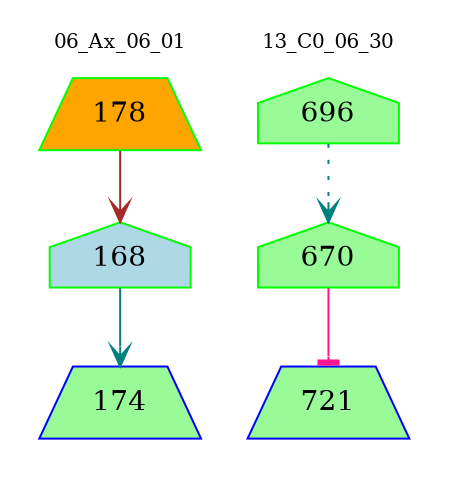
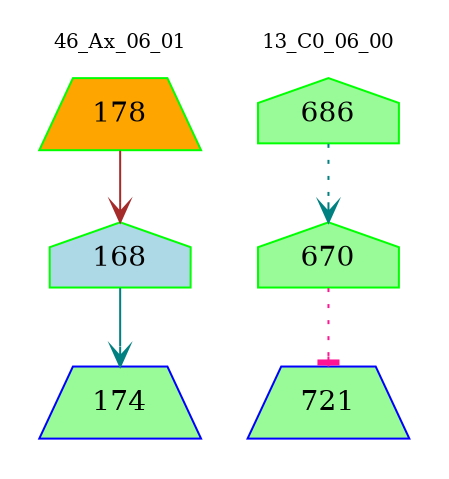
cluster "06_Ax_06_01": label "06_Ax_06_01" -> "46_Ax_06_01"
cluster "13_C0_06_30": label "13_C0_06_30" -> "13_C0_06_00"
node "696": label "696" -> "686"
edge "670" -> "721": style solid -> dotted
